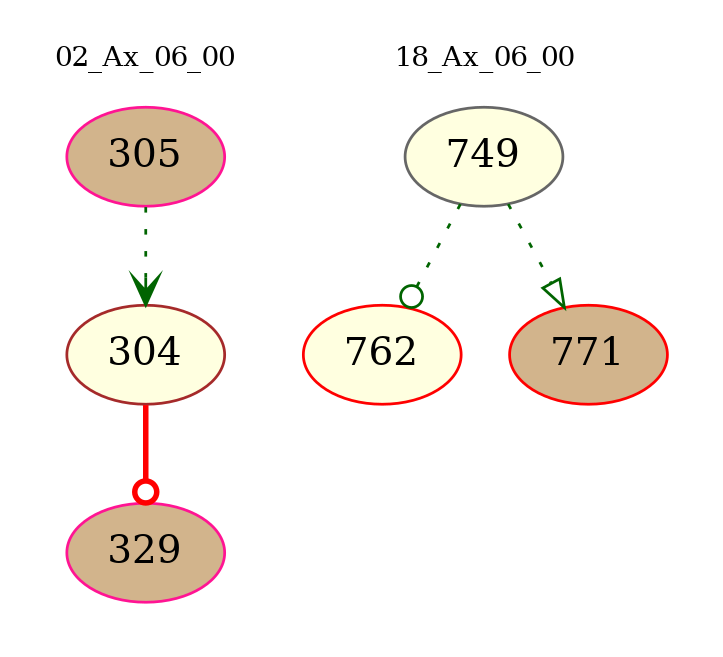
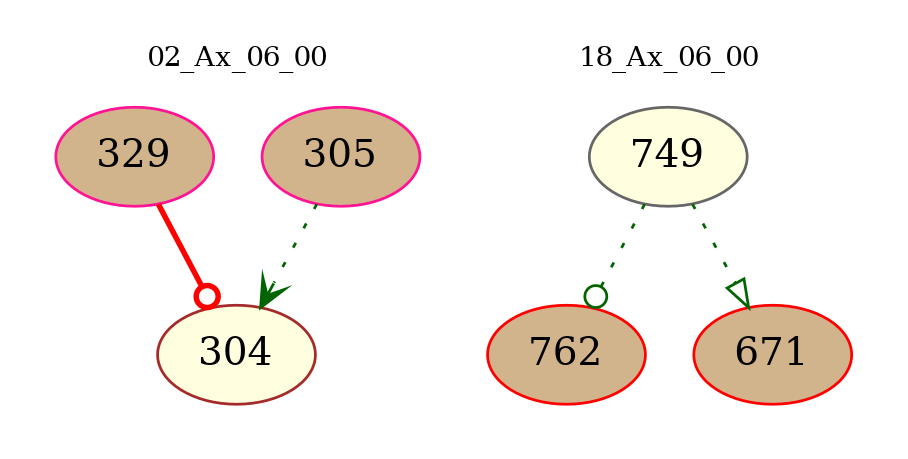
node "762": fillcolor lightyellow -> tan
node "771": label "771" -> "671"
edge "304" -> "329": reversed
